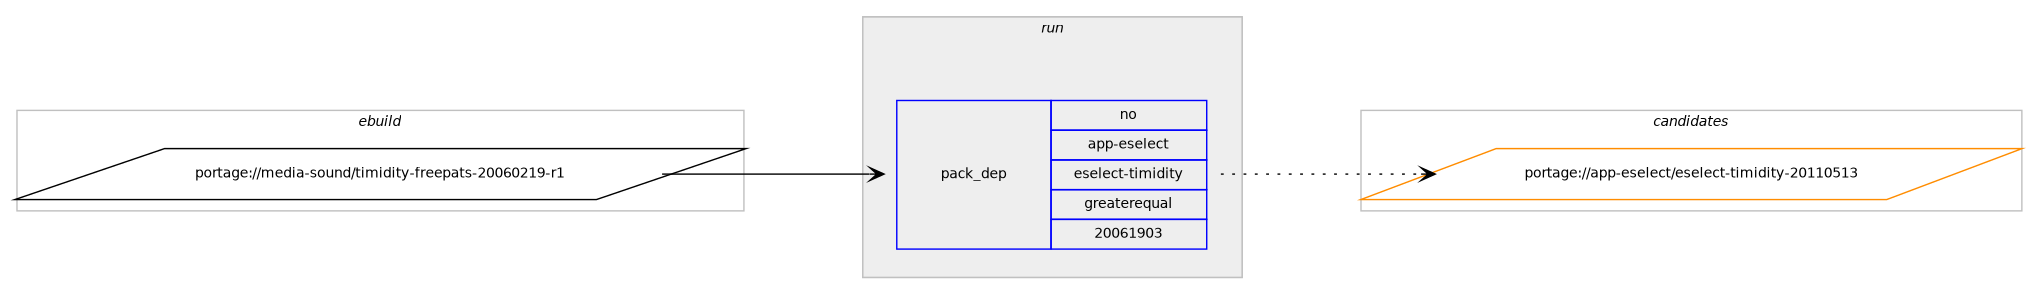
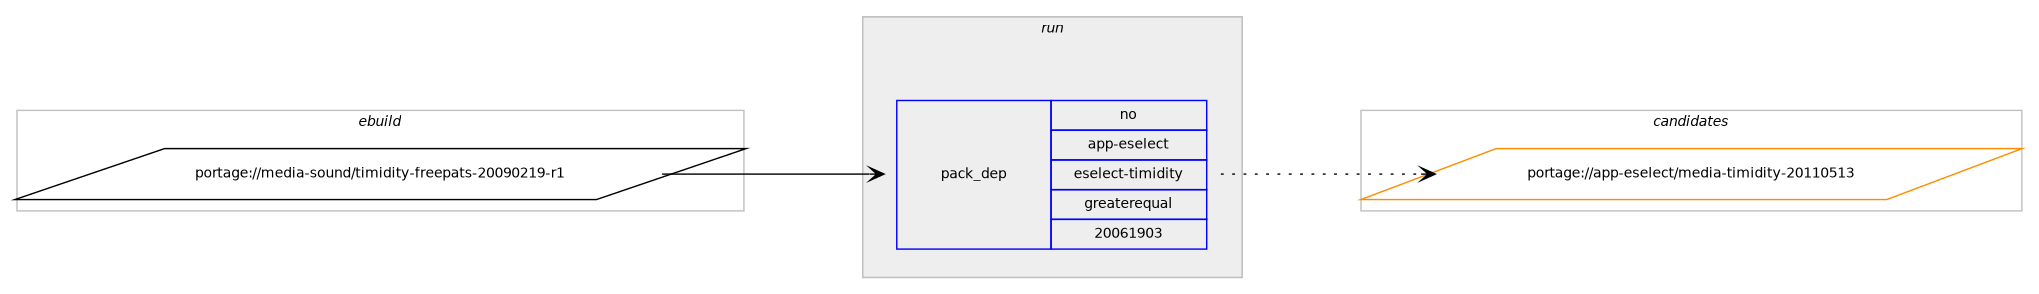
node "portage://media-sound/timidity-freepats-20060219-r1": label "portage://media-sound/timidity-freepats-20060219-r1" -> "portage://media-sound/timidity-freepats-20090219-r1"
node "portage://app-eselect/eselect-timidity-20110513": label "portage://app-eselect/eselect-timidity-20110513" -> "portage://app-eselect/media-timidity-20110513"
